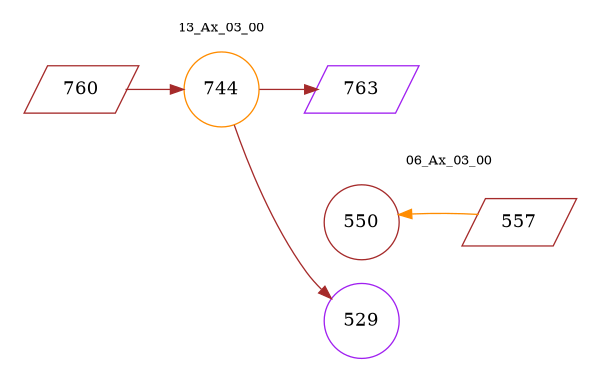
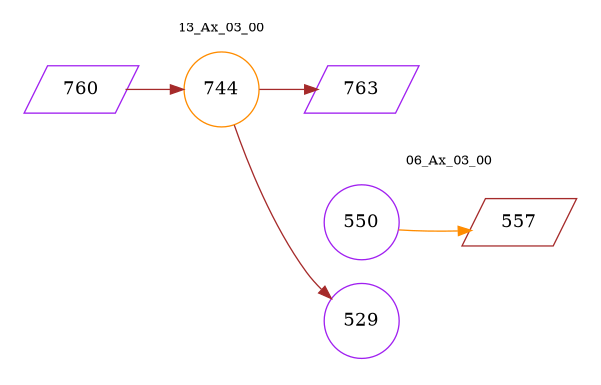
node "760": color brown -> purple
edge "557" -> "550": reversed
node "550": color brown -> purple
